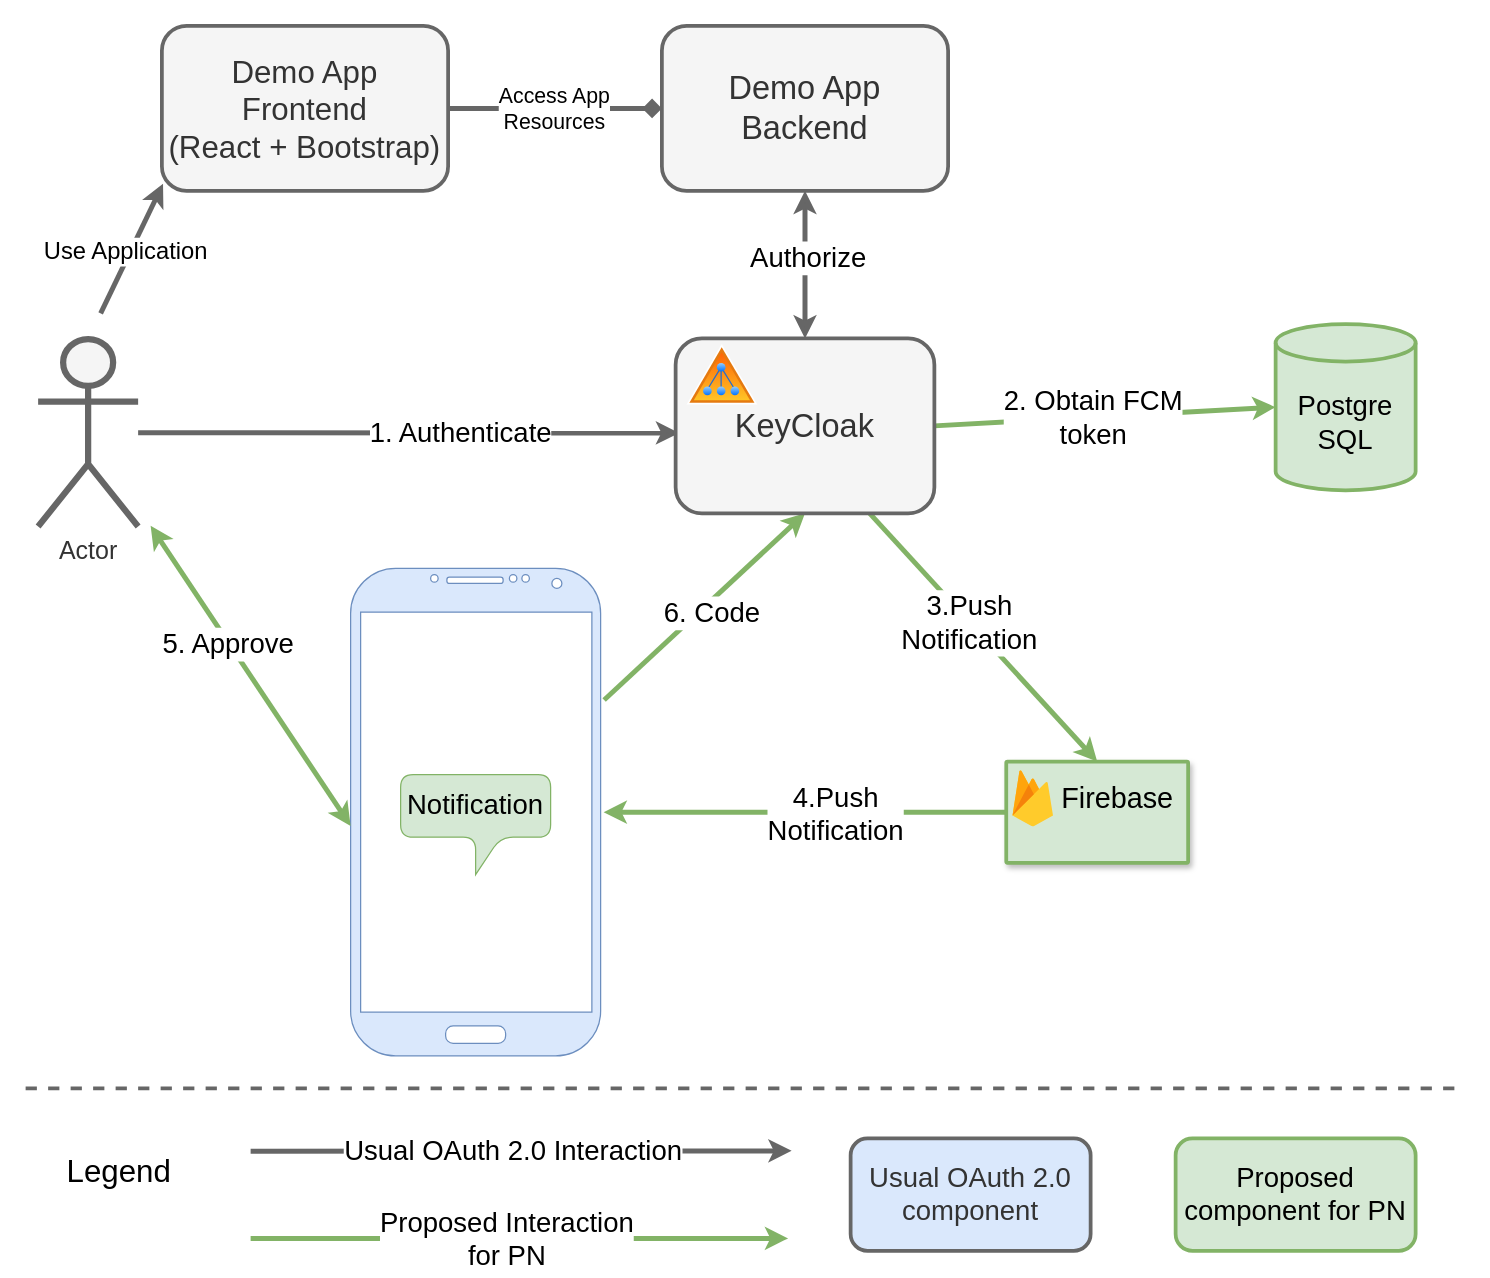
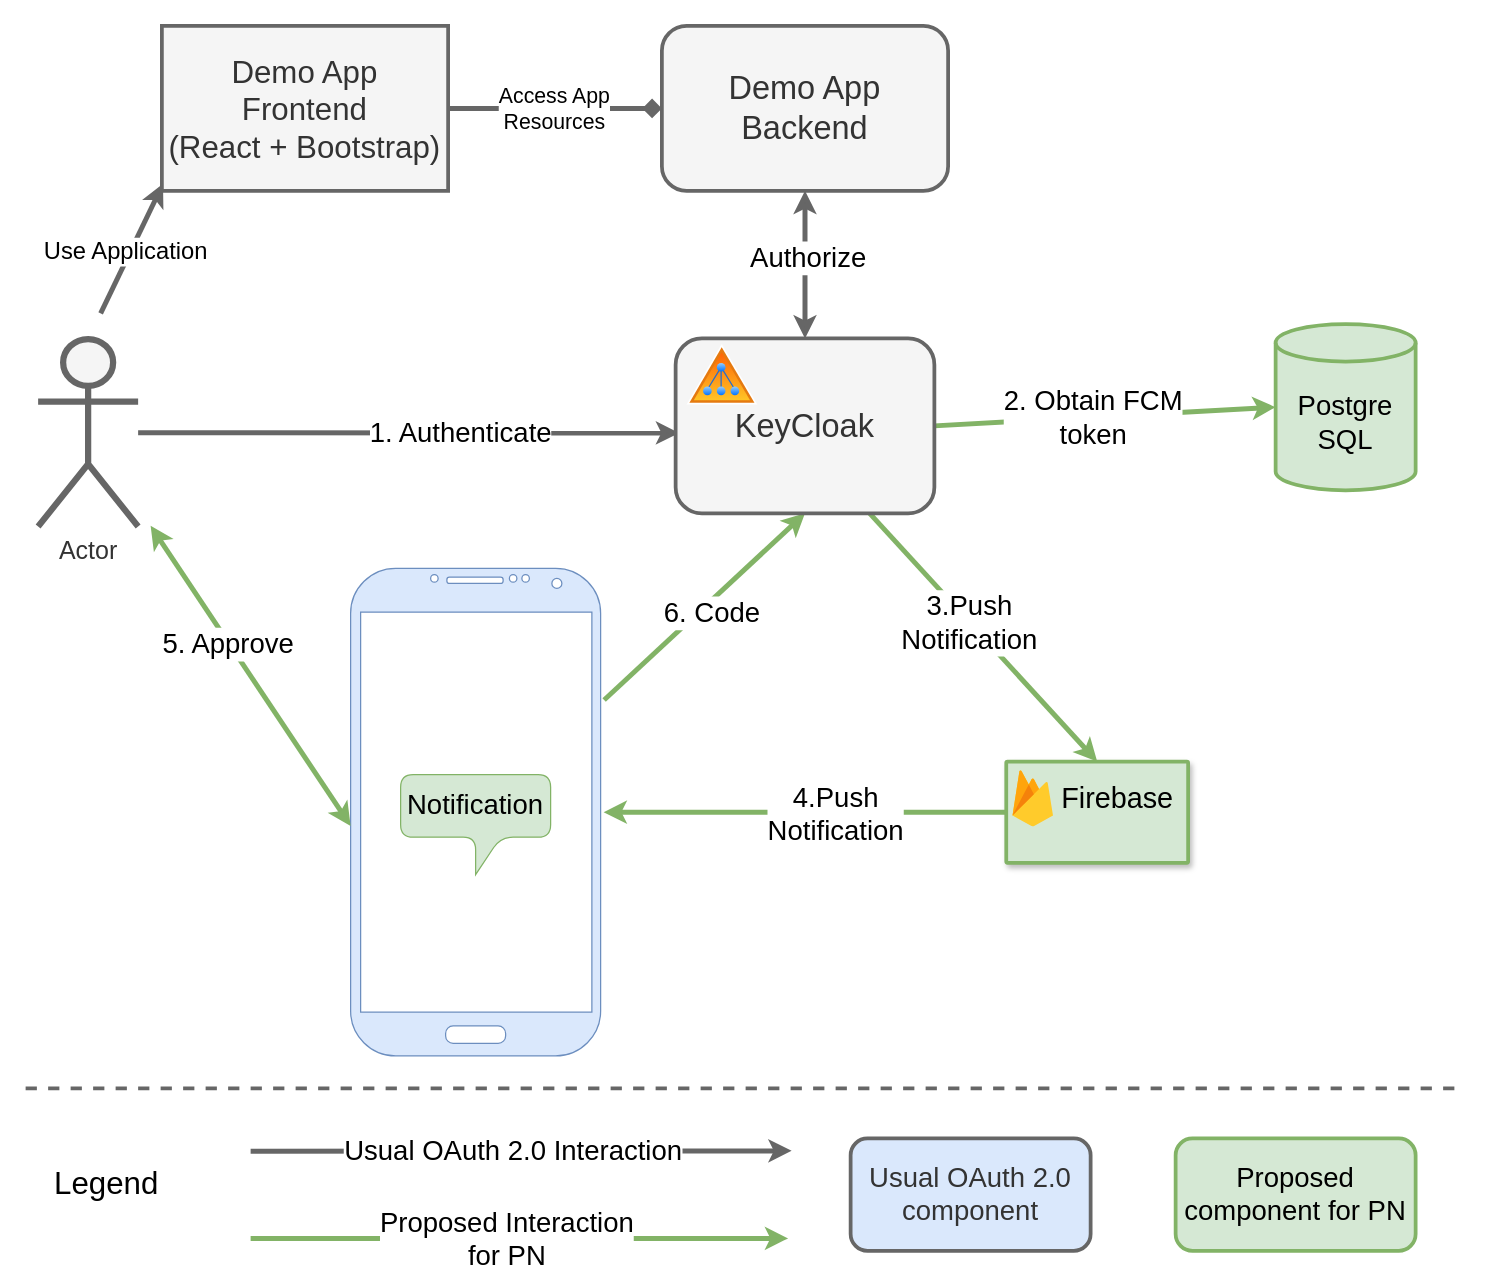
node "Demo App Frontend (React + Bootstrap)": shape rounded rectangle -> rectangle
node "Legend": moved (119, 1169) -> (107, 1182)
